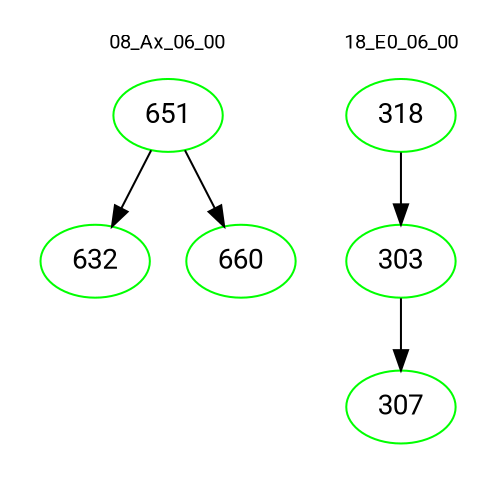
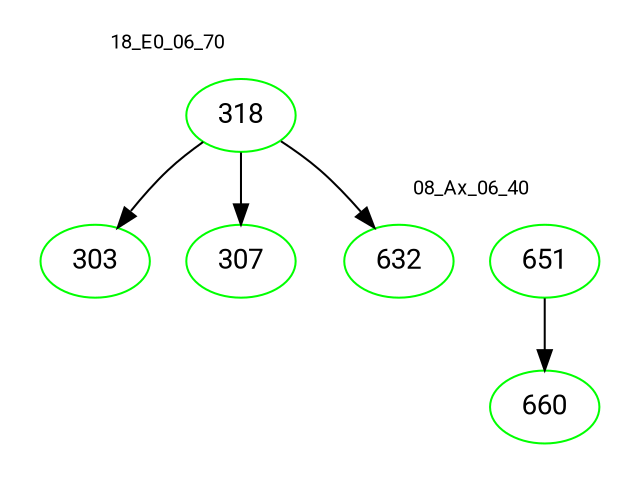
cluster "08_Ax_06_00": label "08_Ax_06_00" -> "08_Ax_06_40"
cluster "18_E0_06_00": label "18_E0_06_00" -> "18_E0_06_70"
edge "651" -> "632": now "318" -> "632"
edge "303" -> "307": now "318" -> "307"
